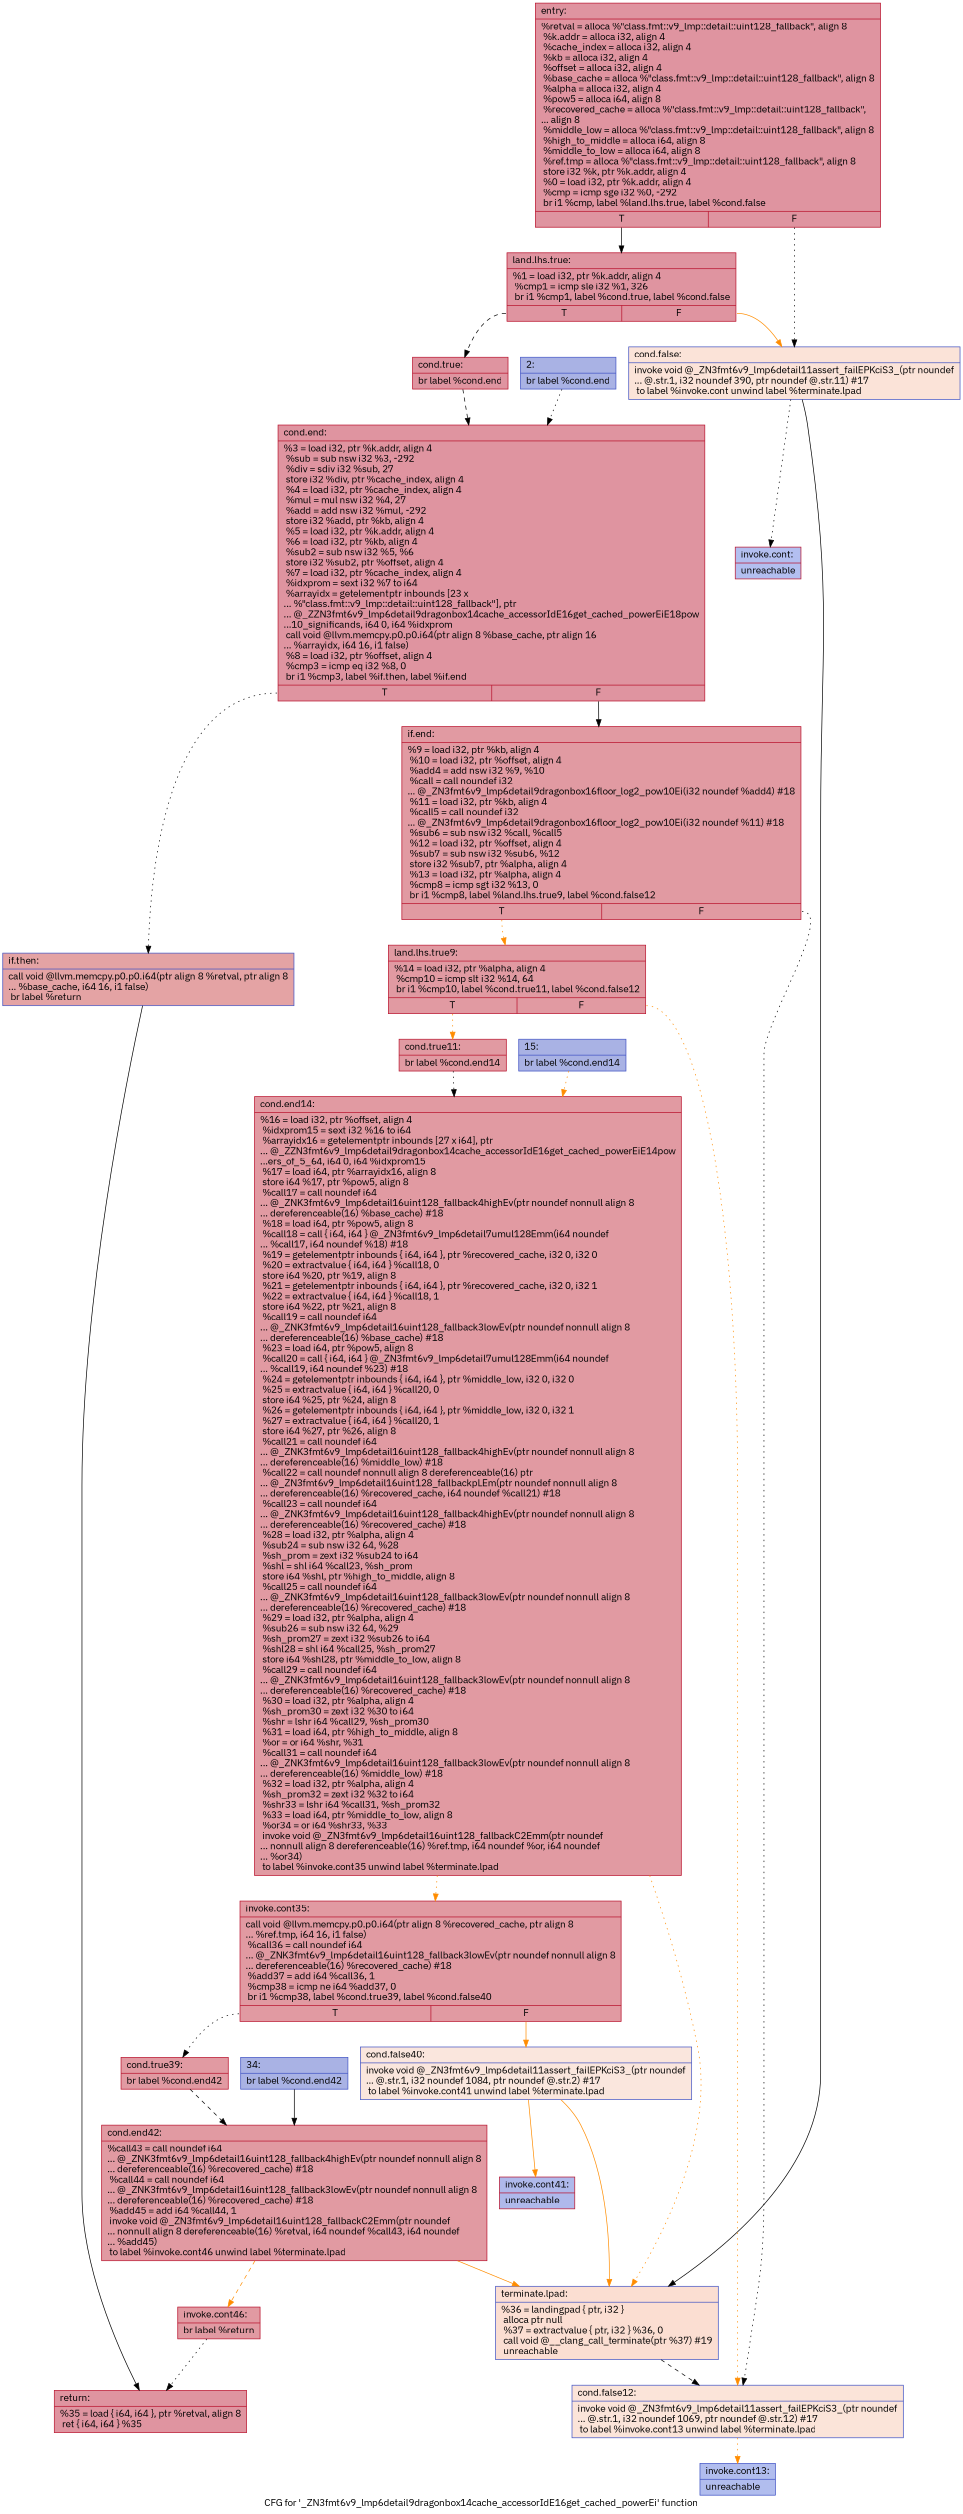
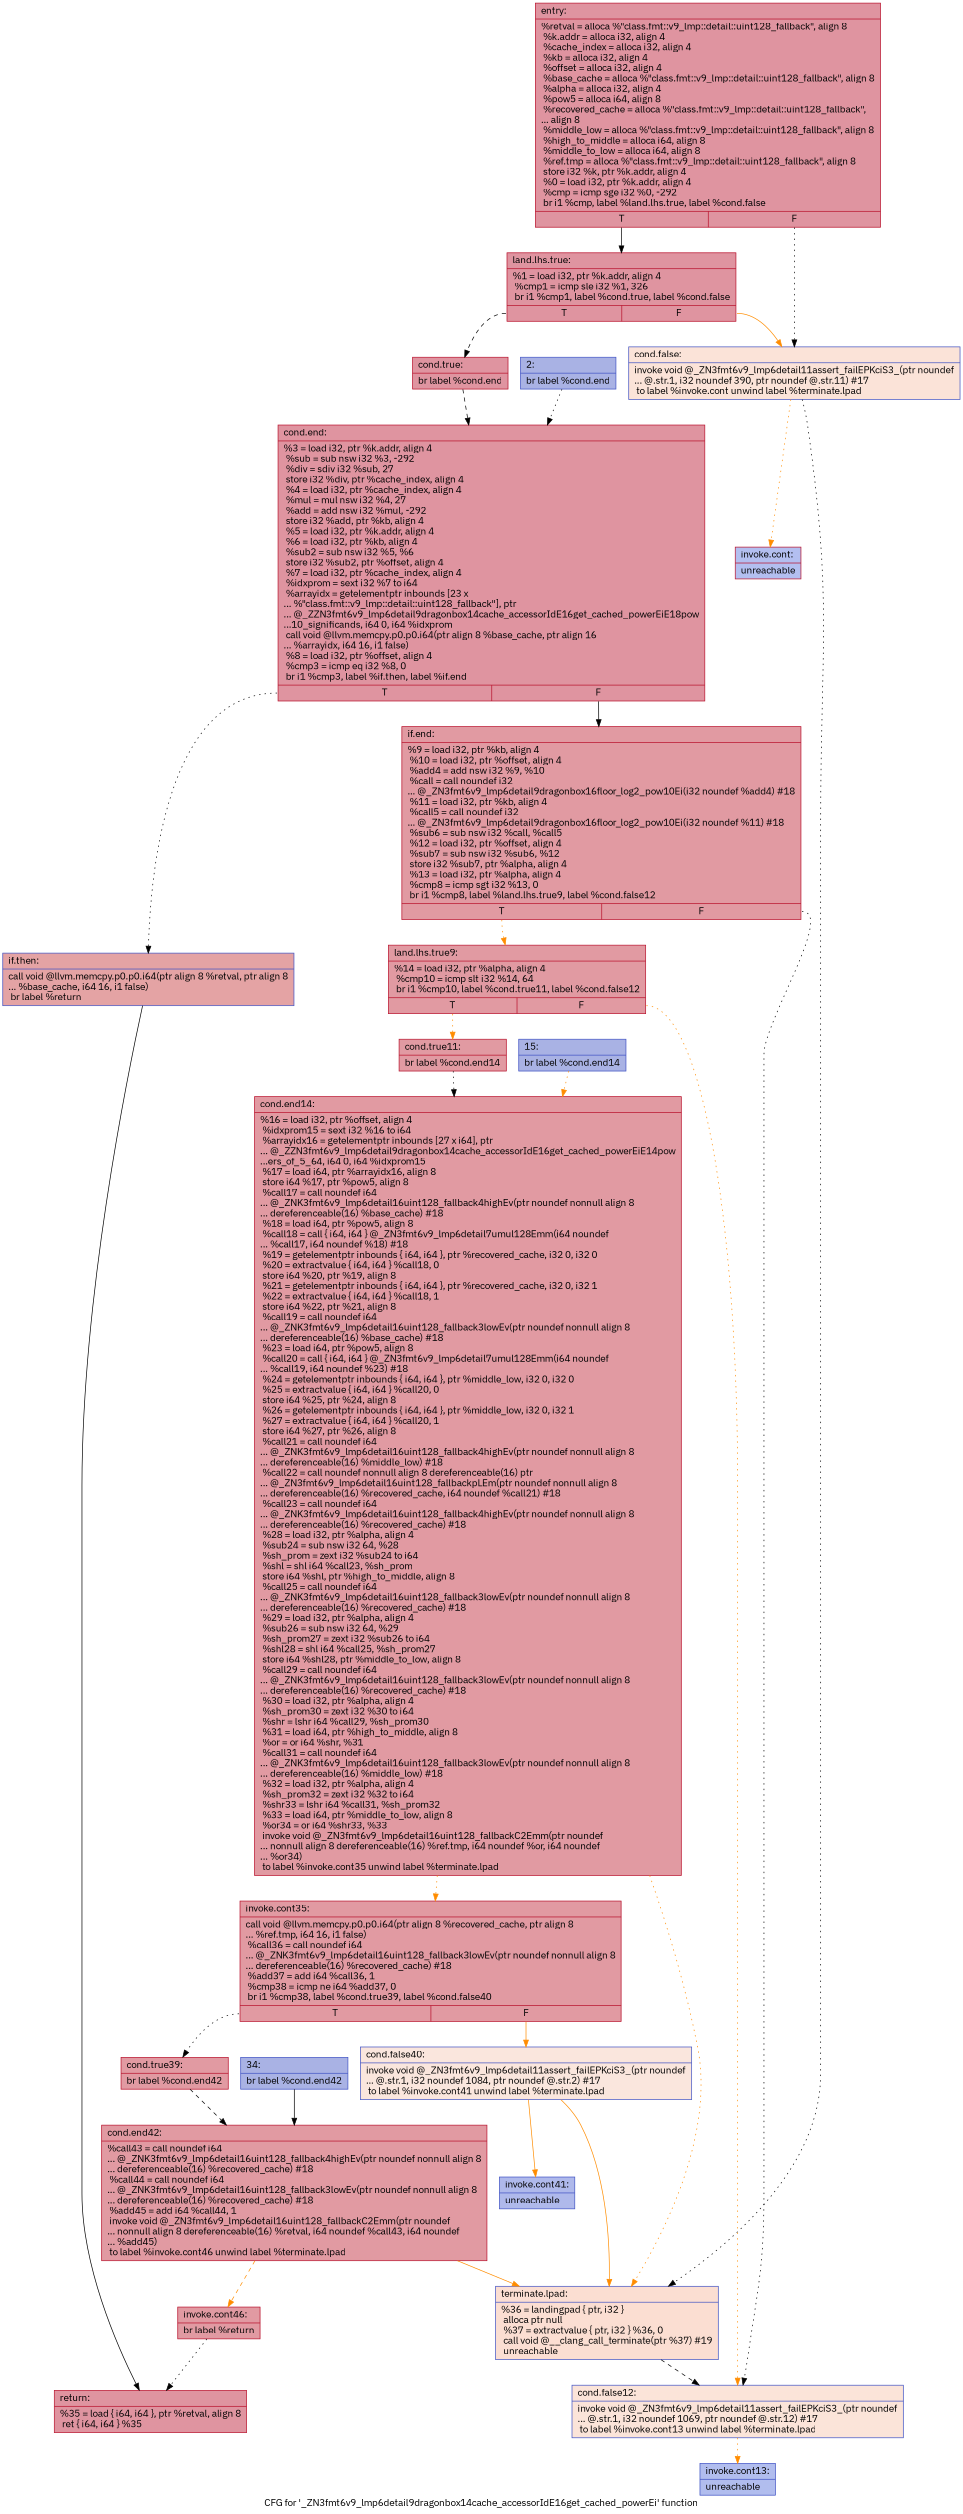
edge "cond.false:" -> "invoke.cont:": color black -> darkorange
edge "cond.false:" -> "terminate.lpad:": style solid -> dotted
node "invoke.cont41:": color #b70d28ff -> #3d50c3ff
